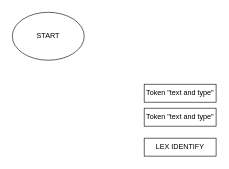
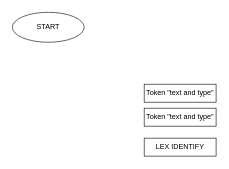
node "START": size 72x48 -> 72x30
